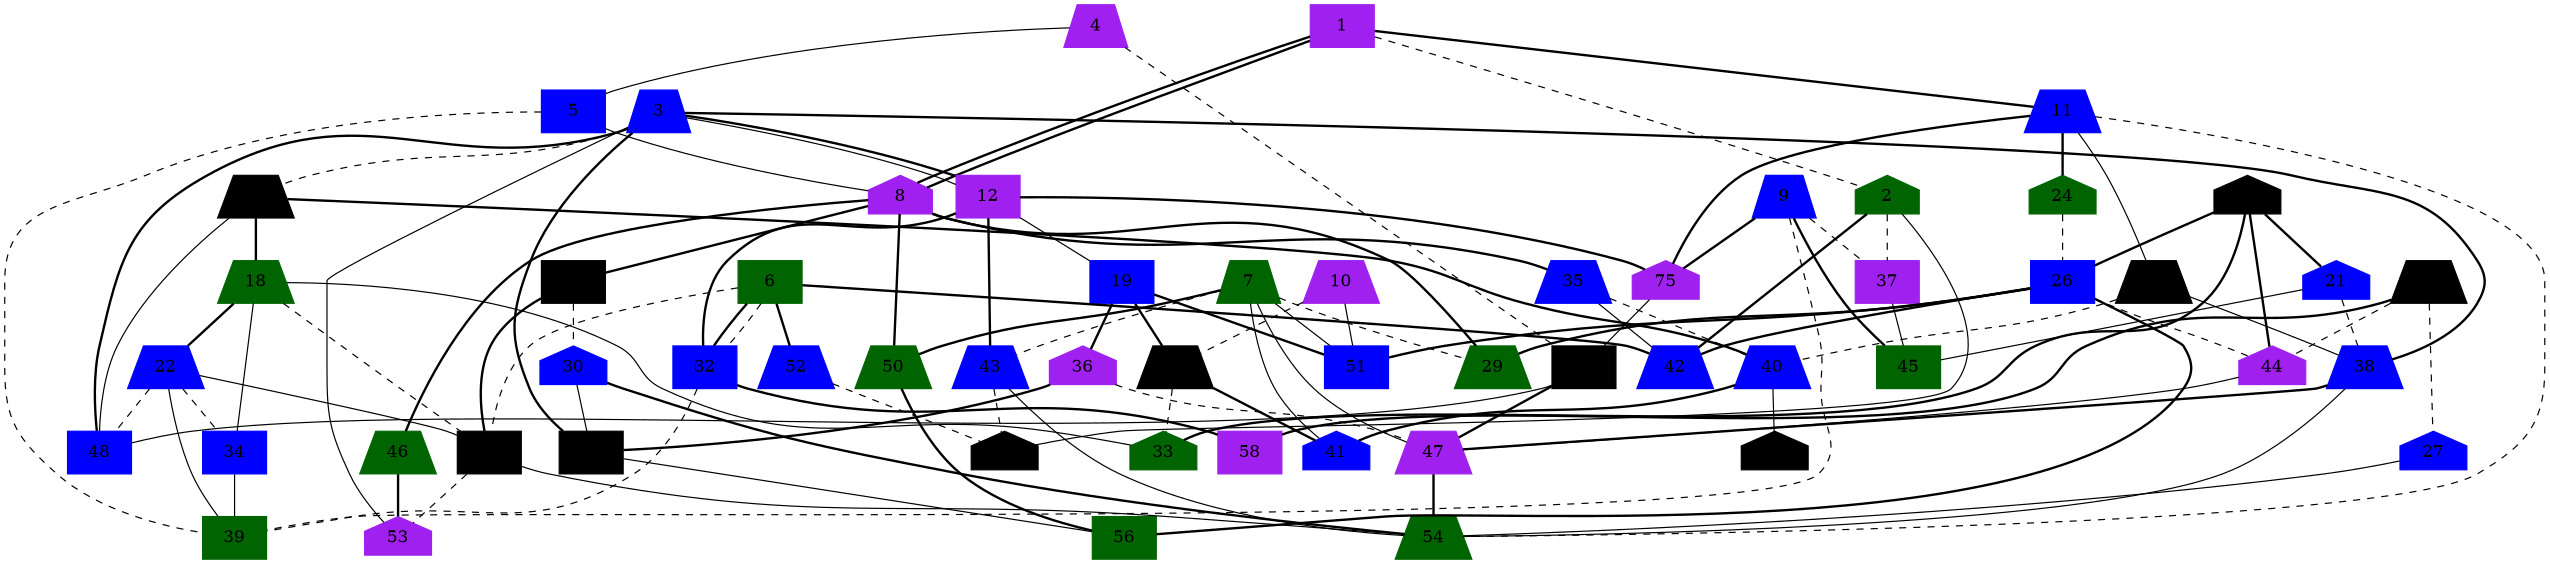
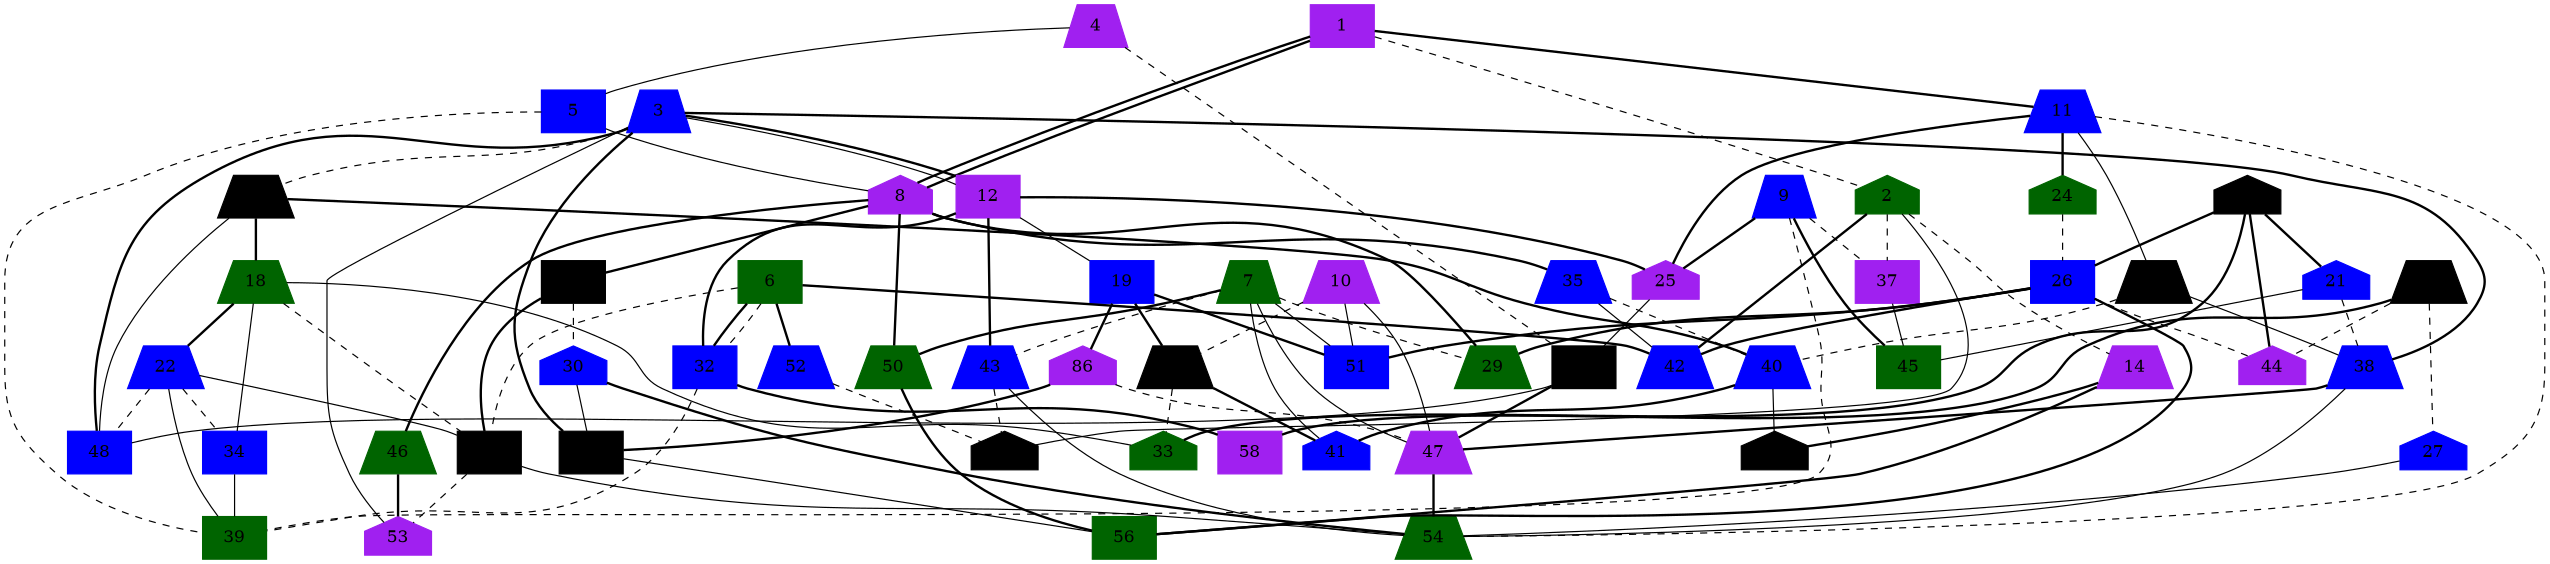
node "75": label "75" -> "25"
node "36": label "36" -> "86"
node "14": added
edge "44" -- "47": now "10" -- "47"
